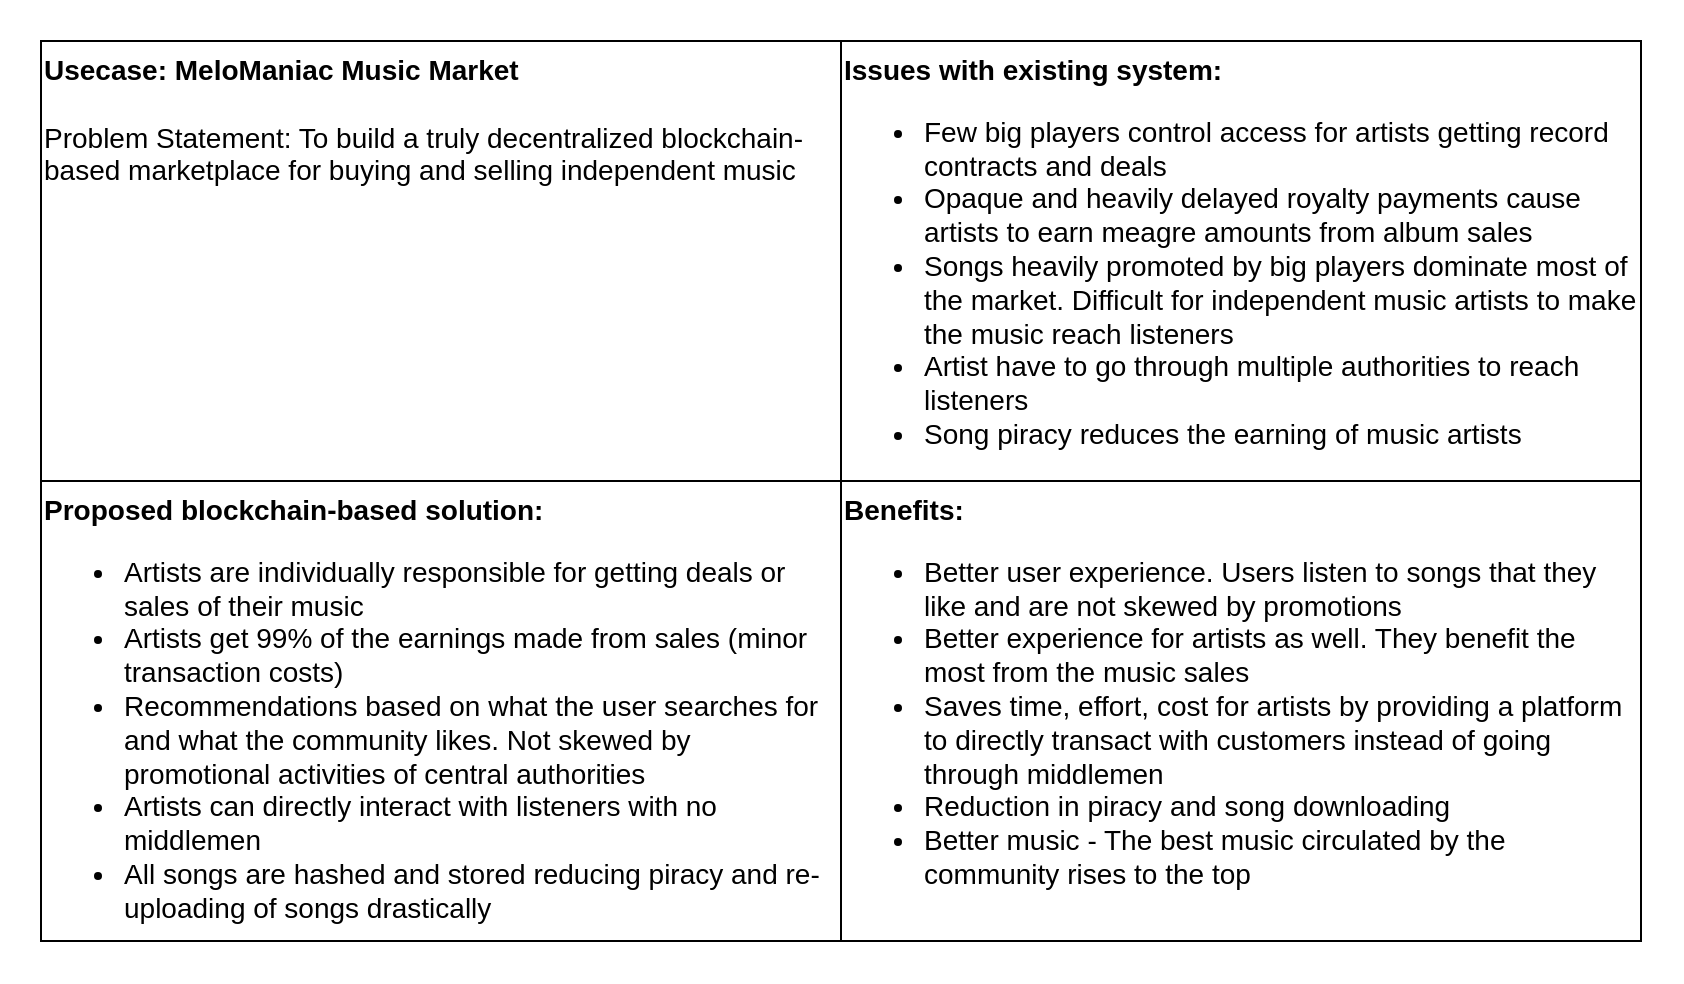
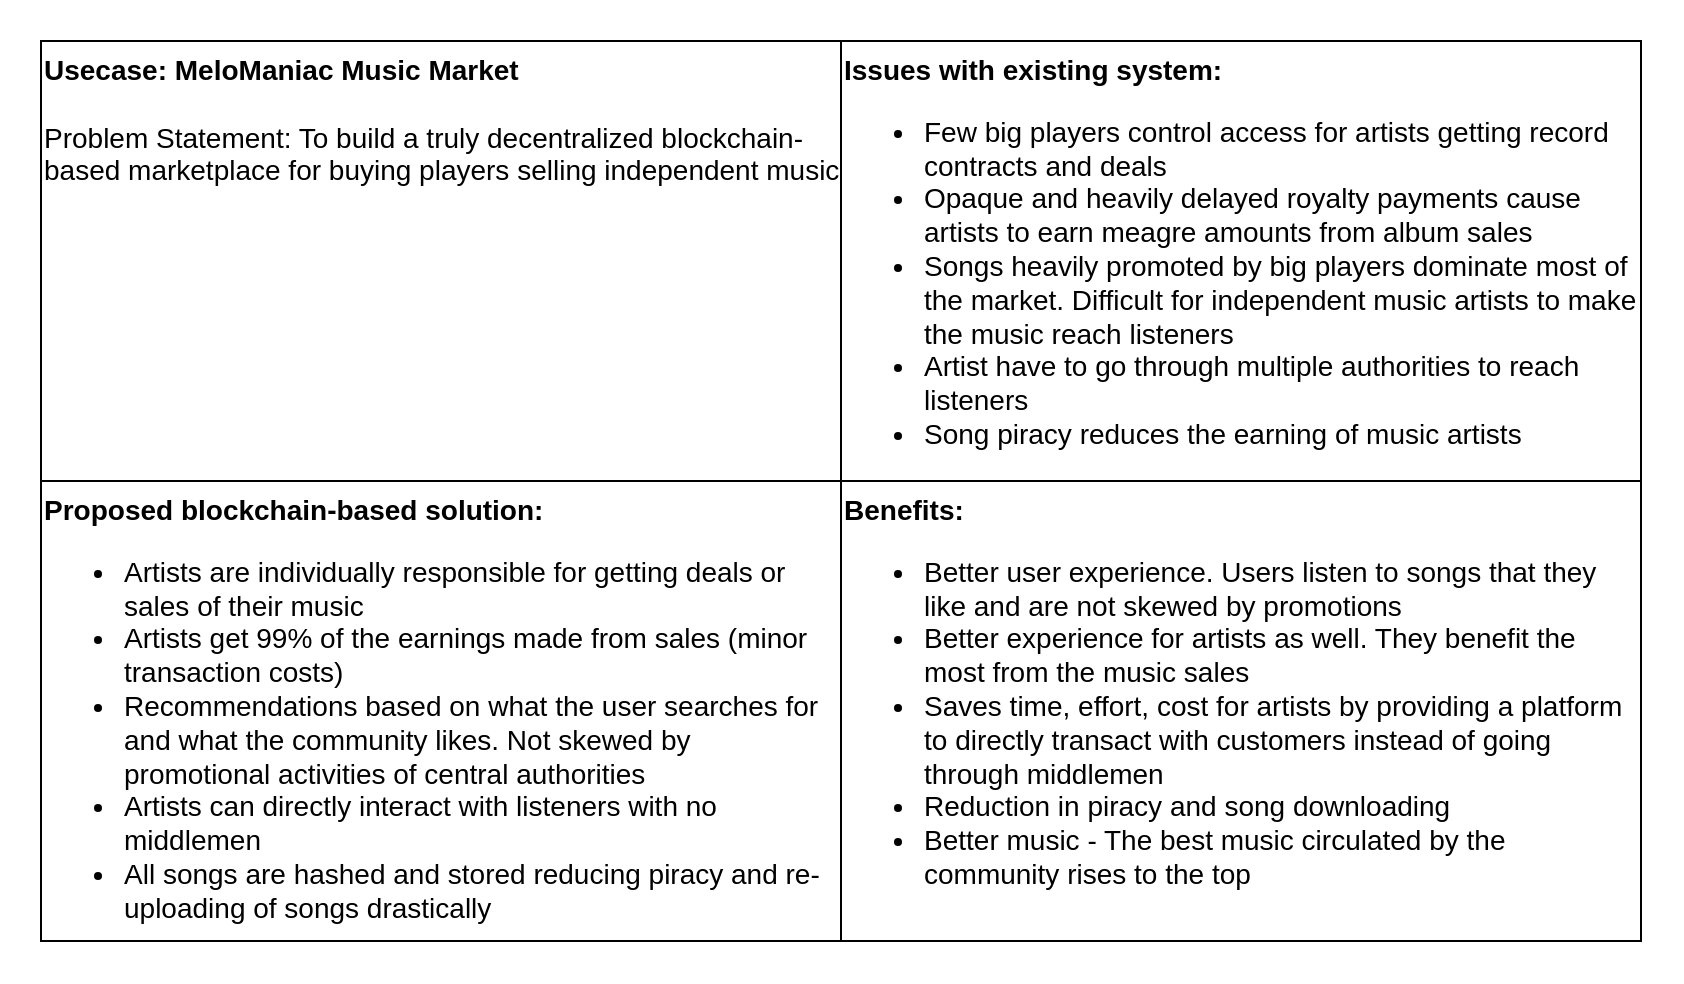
node "Usecase: MeloManiac Music Market Problem Statement: To build a truly decentralized blockchain-based marketplace for buying and selling independent music": label "Usecase: MeloManiac Music Market Problem Statement: To build a truly decentralized blockchain-based marketplace for buying and selling independent music" -> "Usecase: MeloManiac Music Market Problem Statement: To build a truly decentralized blockchain-based marketplace for buying players selling independent music"
